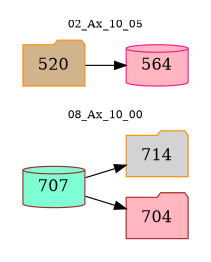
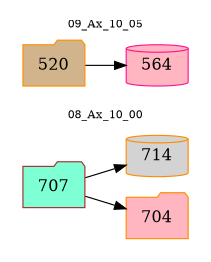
cluster "02_Ax_10_05": label "02_Ax_10_05" -> "09_Ax_10_05"
node "714": shape folder -> cylinder
node "707": shape cylinder -> folder
node "704": color brown -> darkorange
